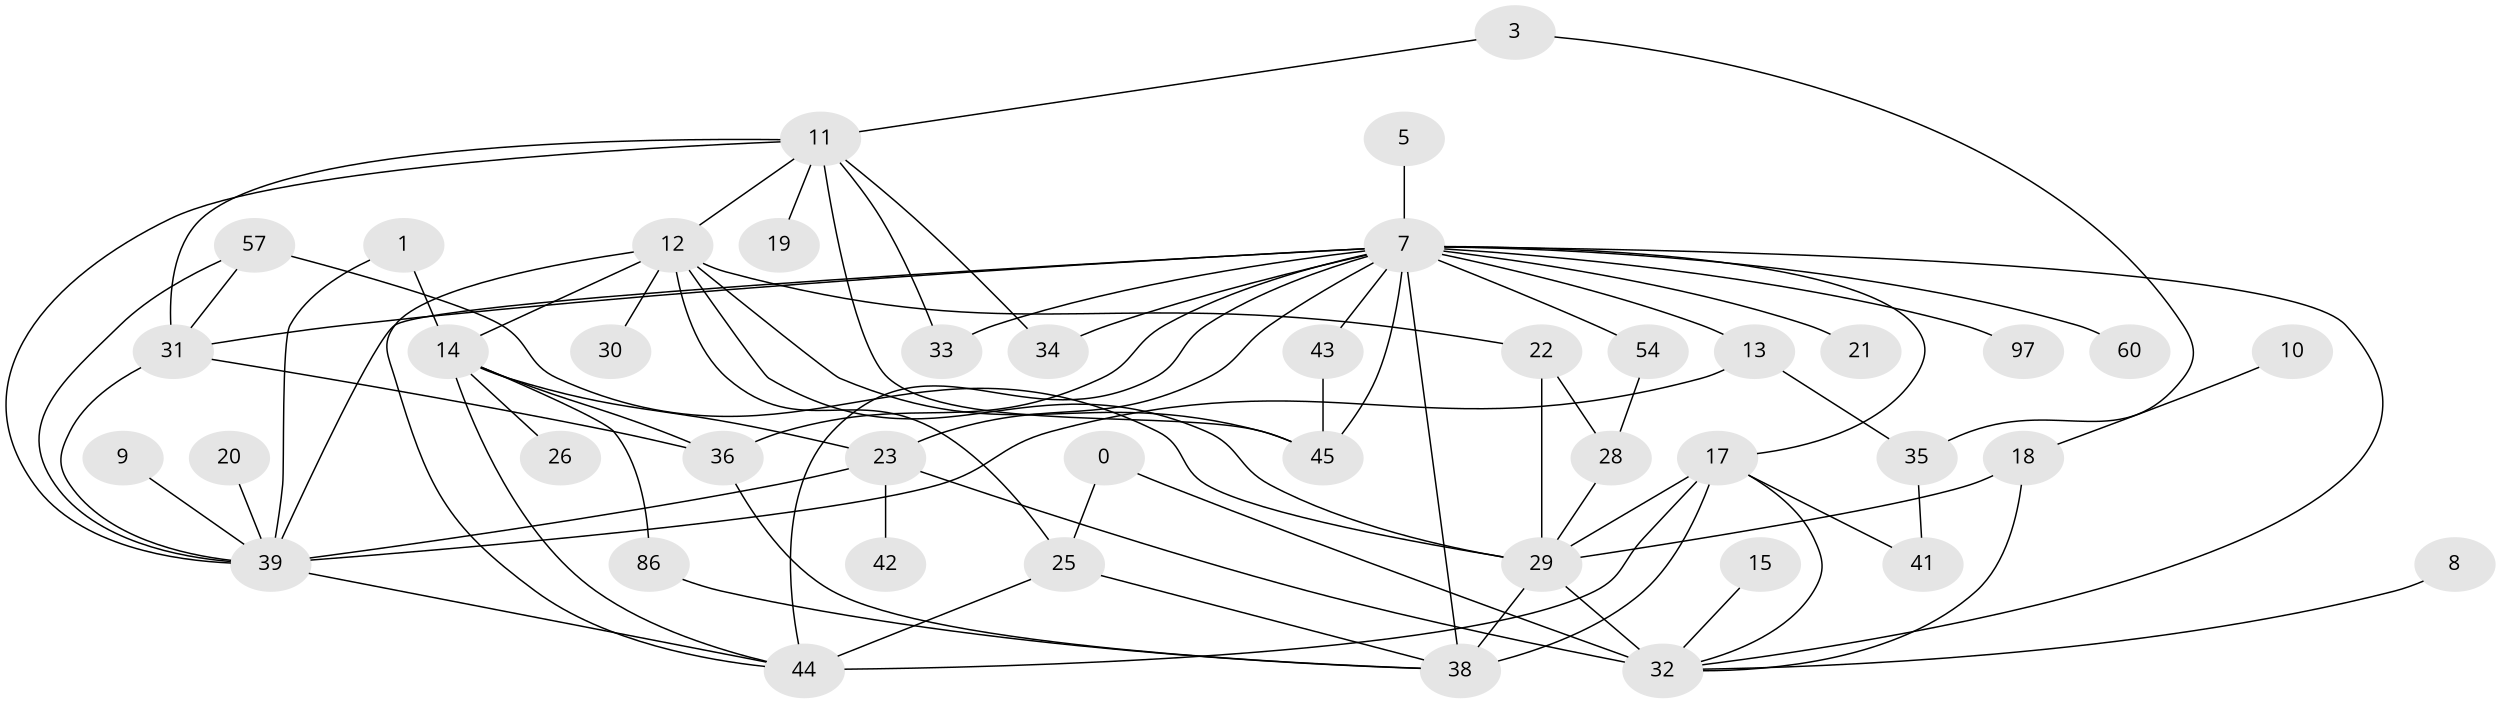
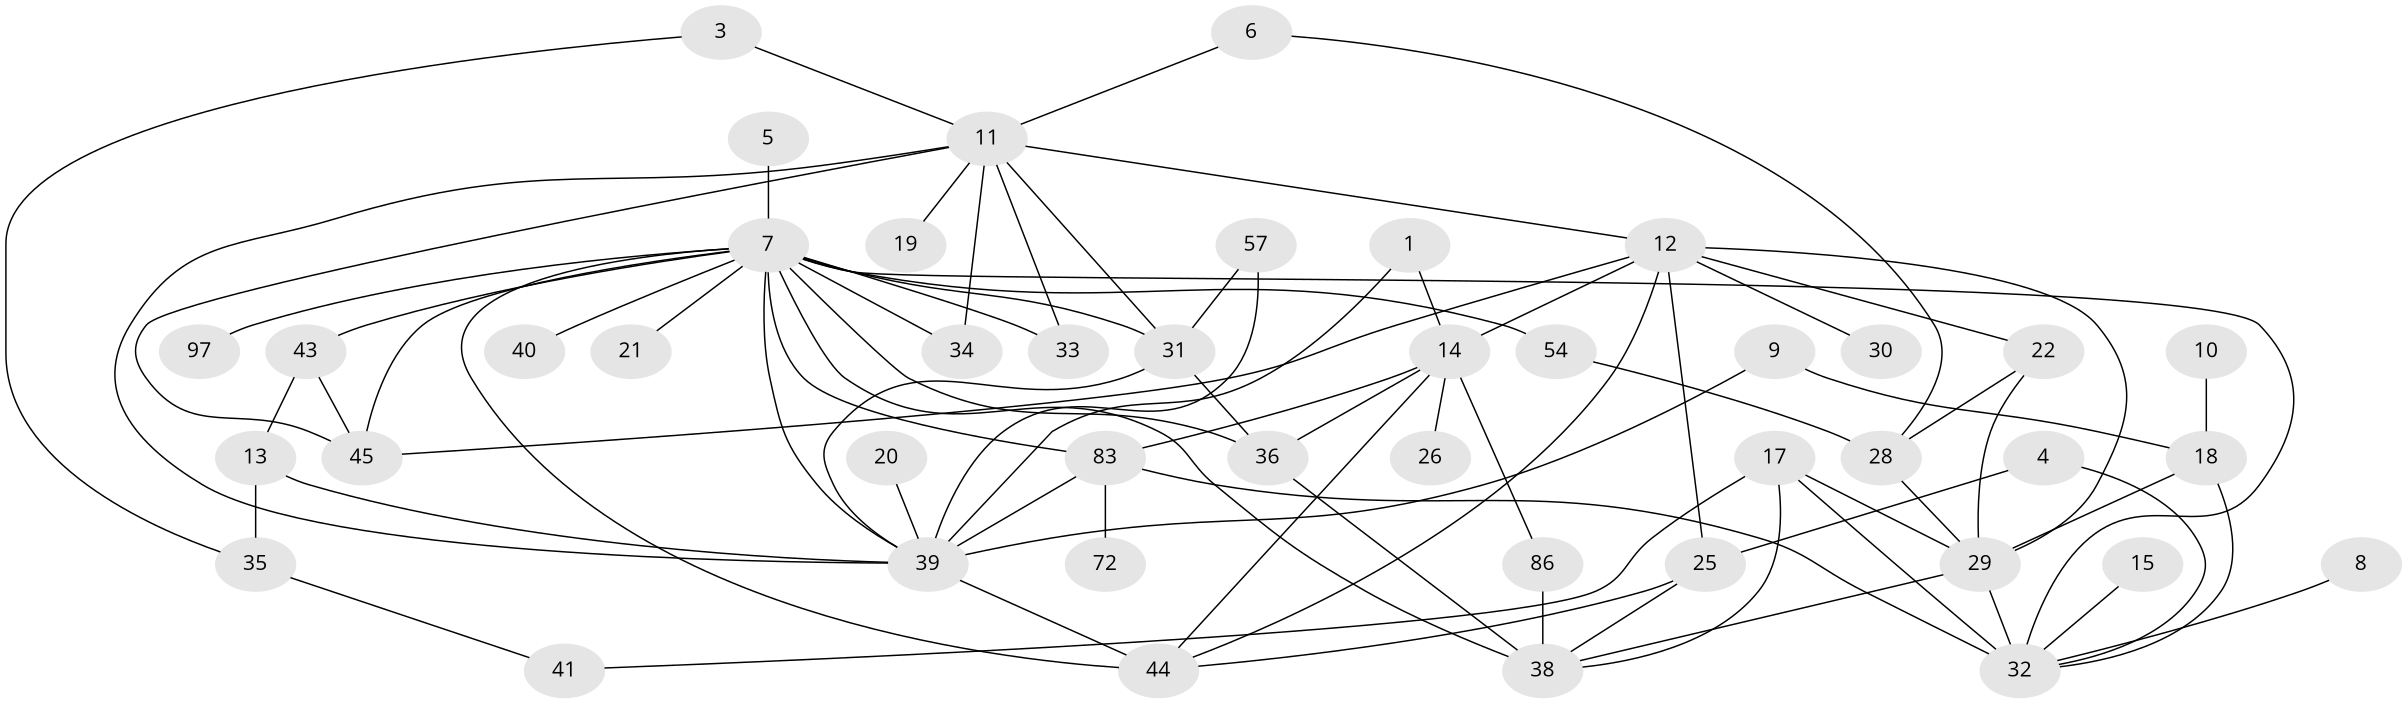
node "6": added
edge "7" -- "13": now "43" -- "13"
edge "7" -- "17": removed
node "60": label "60" -> "40"
edge "57" -- "29": removed
edge "9" -- "18": added
node "23": label "23" -> "83"
node "0": label "0" -> "4"
node "42": label "42" -> "72"
edge "17" -- "44": removed
